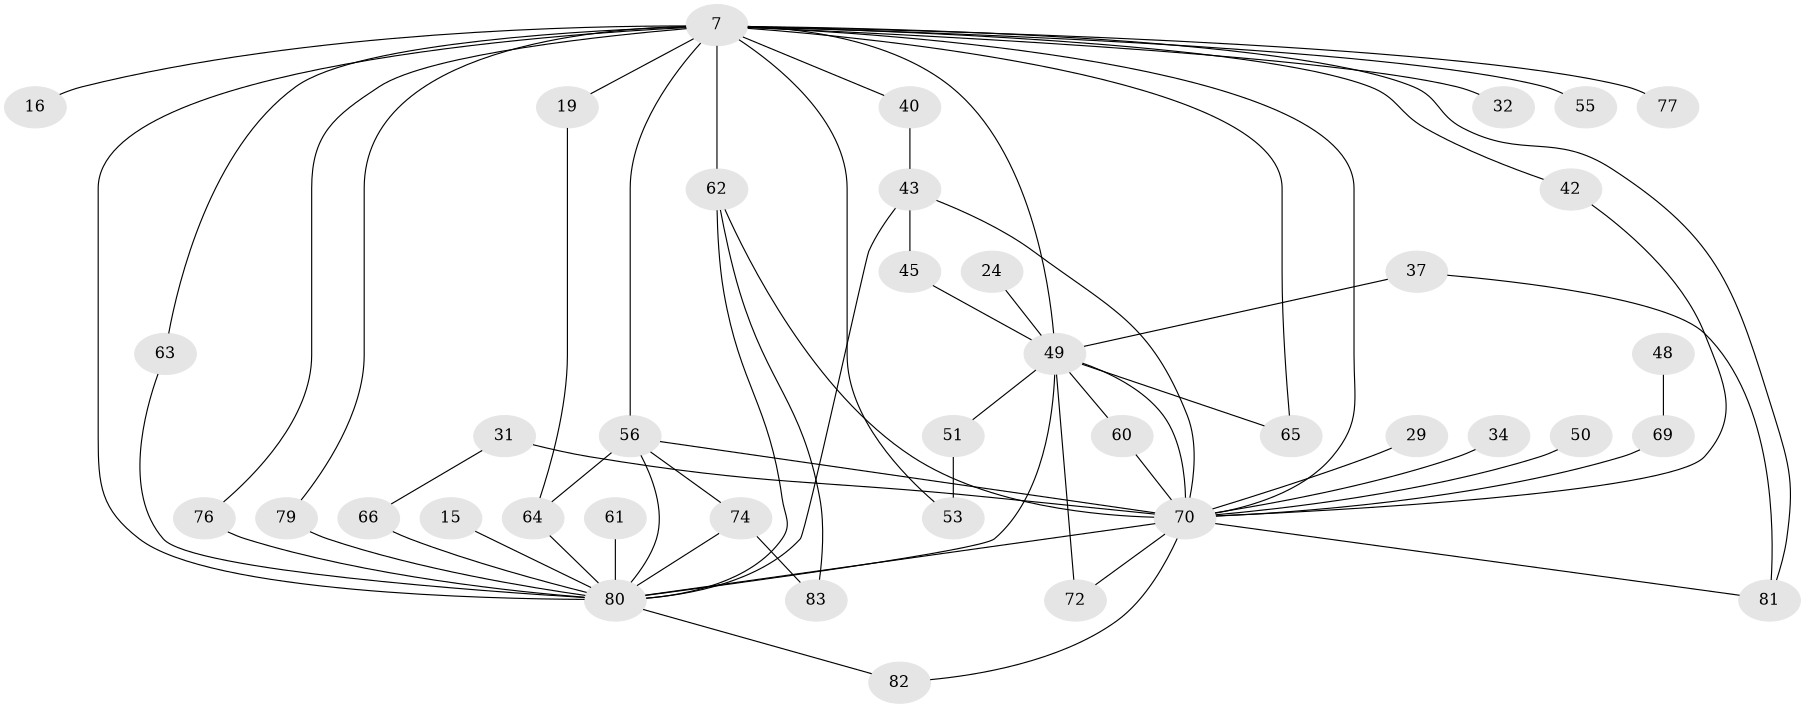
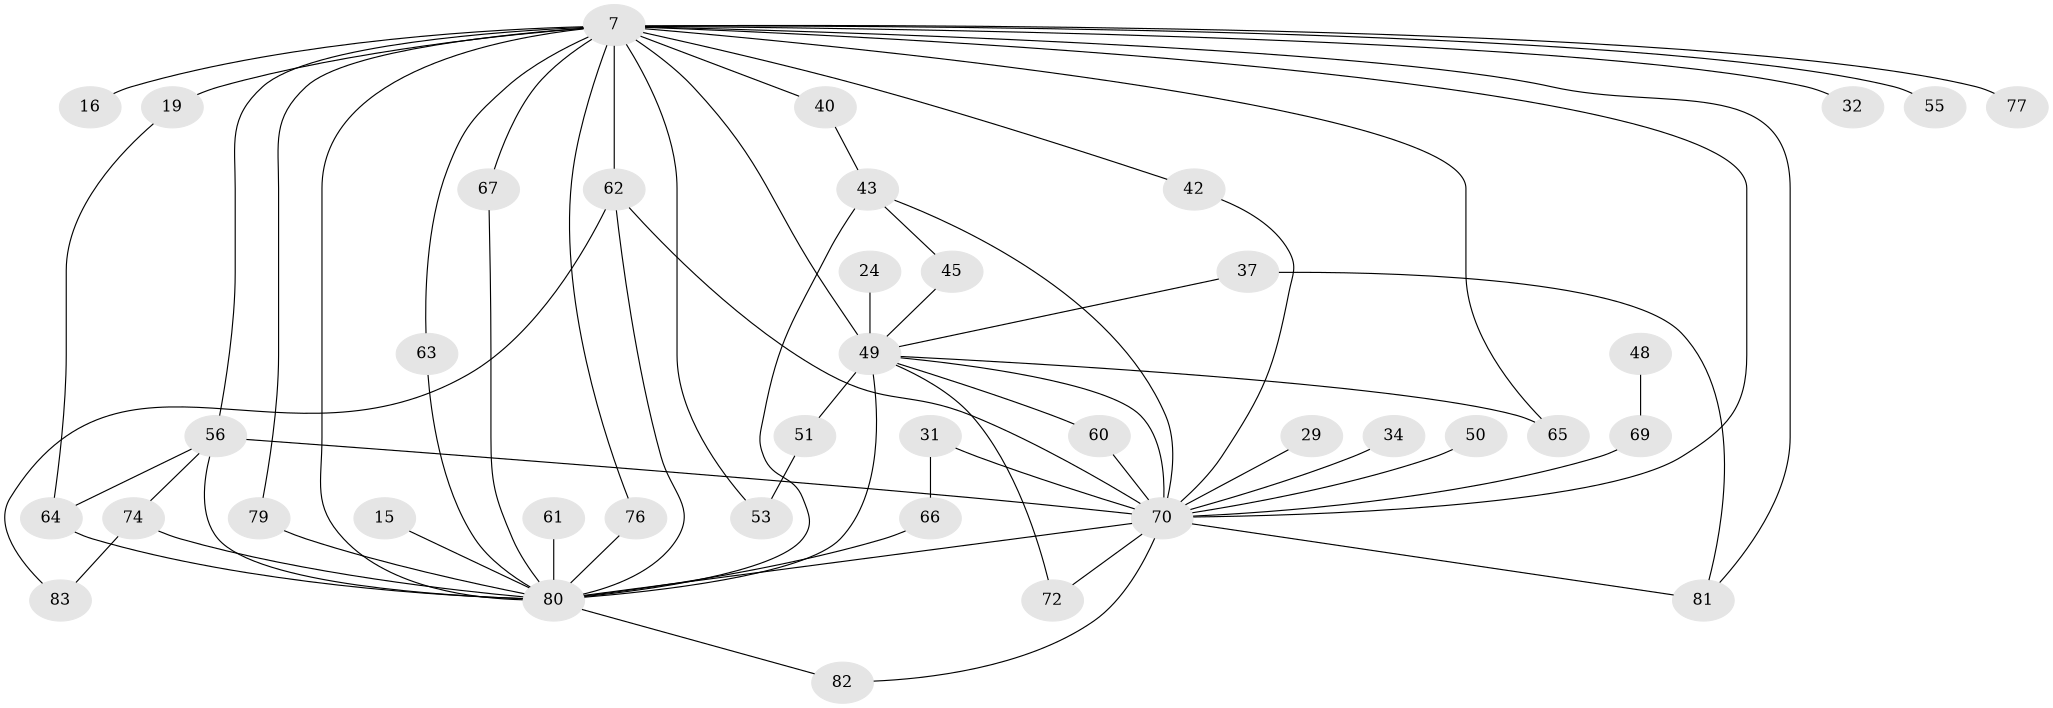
node "67": added
